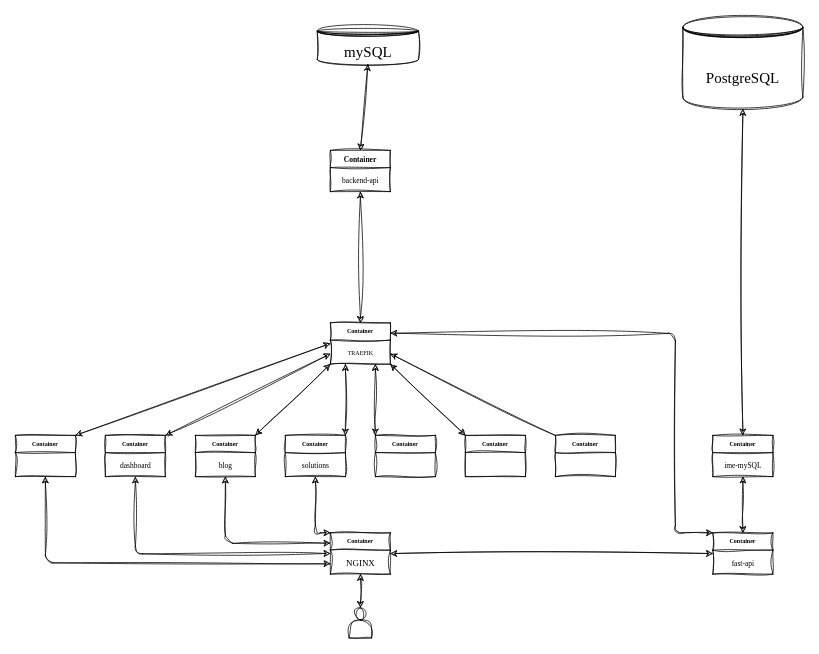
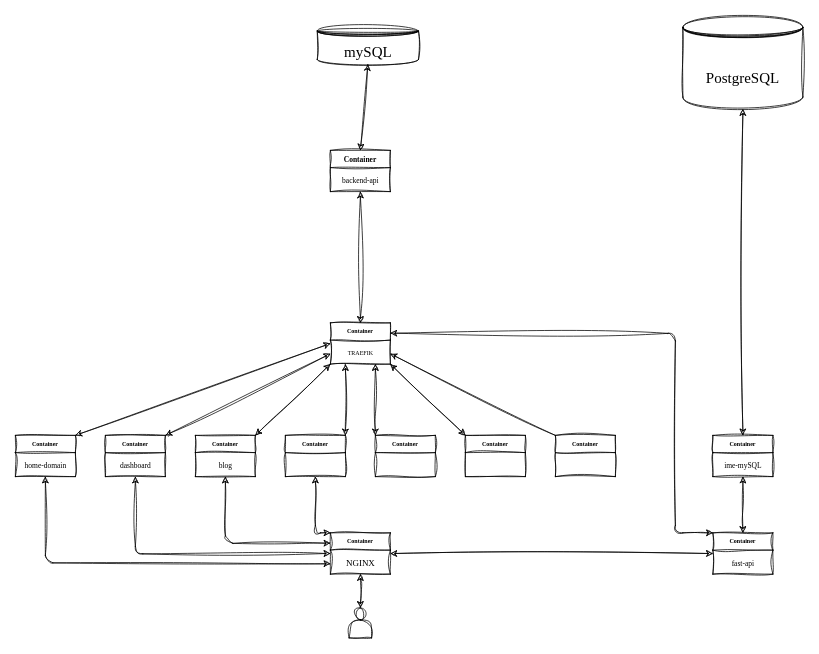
node "home-domain": added
node "solutions": removed
